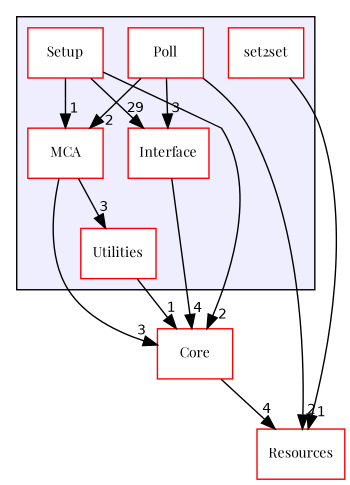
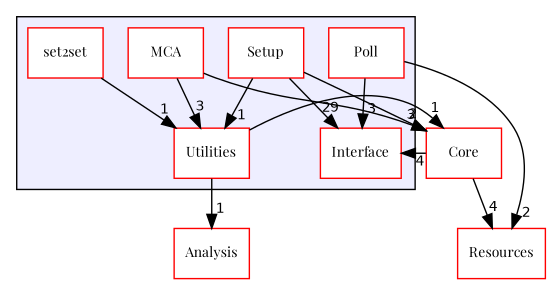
edge "Setup" -> "MCA": now "Setup" -> "Utilities"
edge "Poll" -> "MCA": removed
edge "set2set" -> "Resources": now "set2set" -> "Utilities"
edge "Interface" -> "Core": reversed
node "Analysis": added
